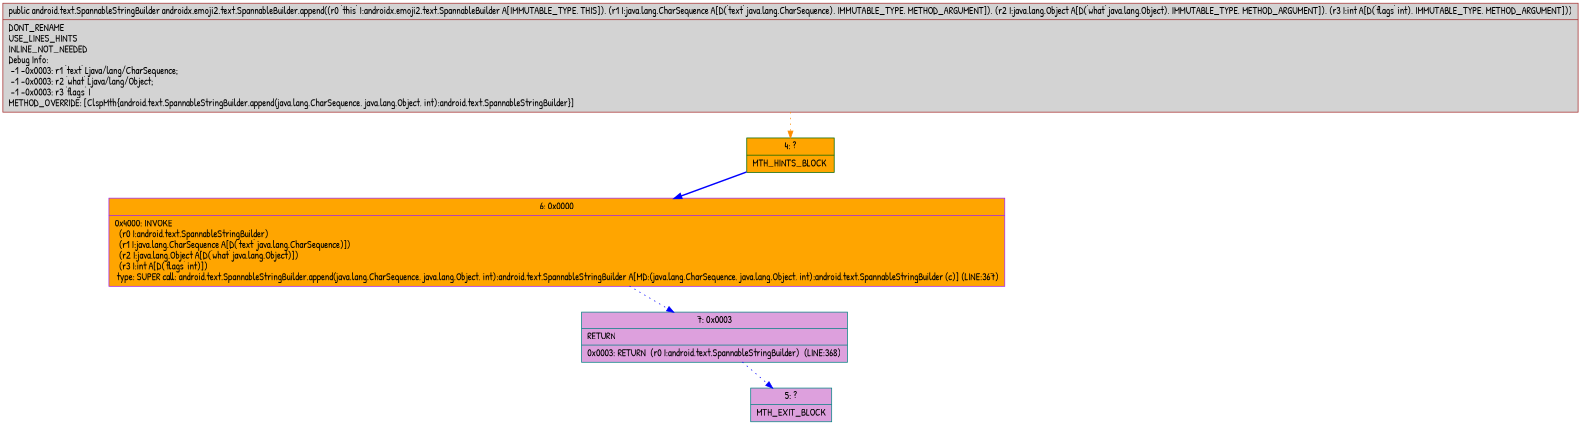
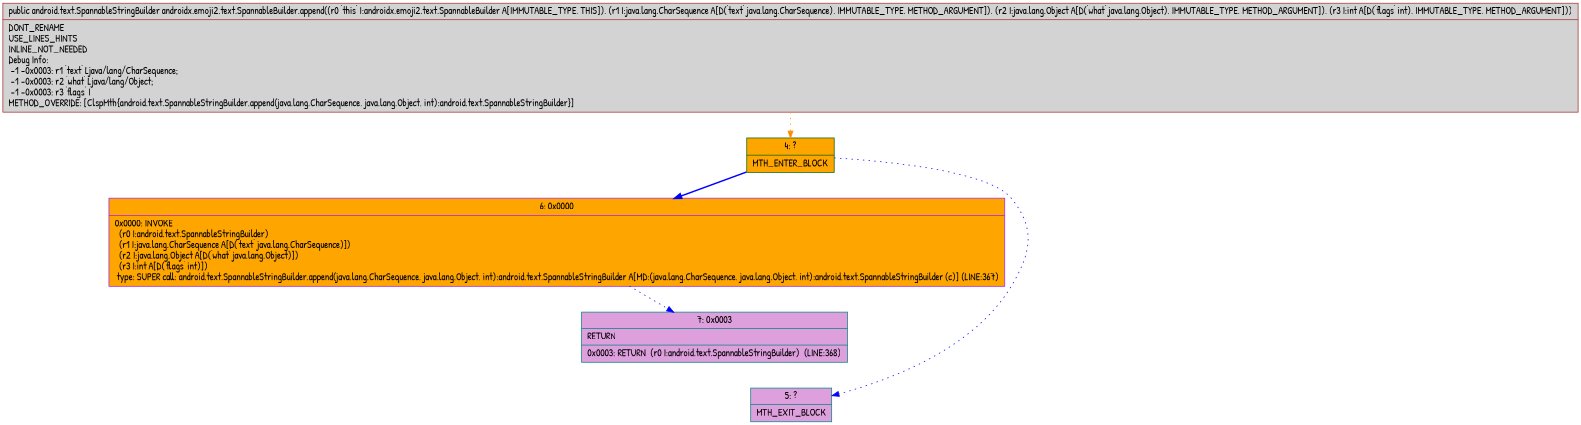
node "4: ?": text "MTH_HINTS_BLOCK" -> "MTH_ENTER_BLOCK"
node "6: 0x0000": text "0x4000: INVOKE" -> "0x0000: INVOKE"
edge "7: 0x0003" -> "5: ?": now "4: ?" -> "5: ?"
